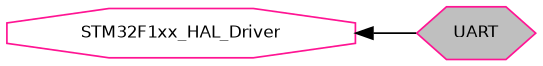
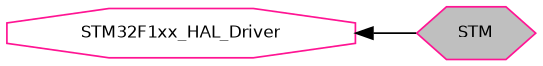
node "UART": label "UART" -> "STM"
